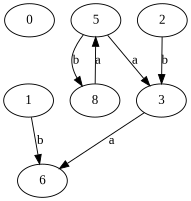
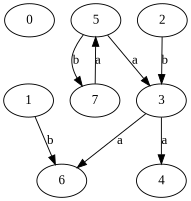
node "8": label "8" -> "7"
node "4": added
